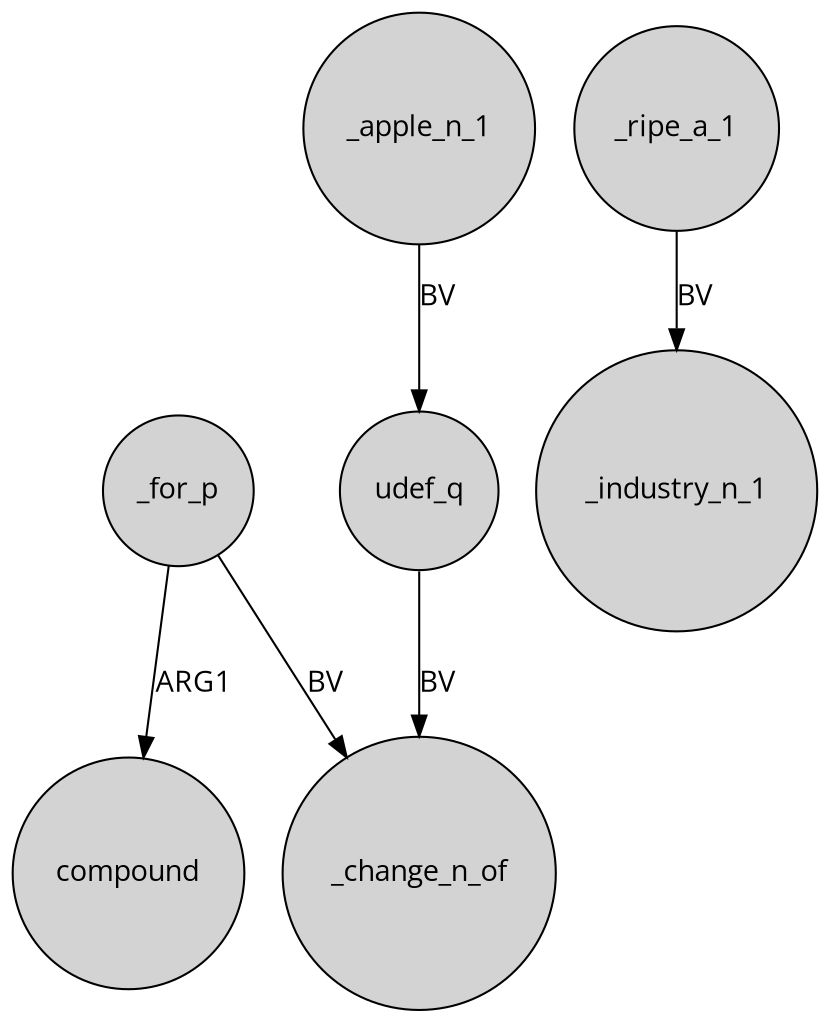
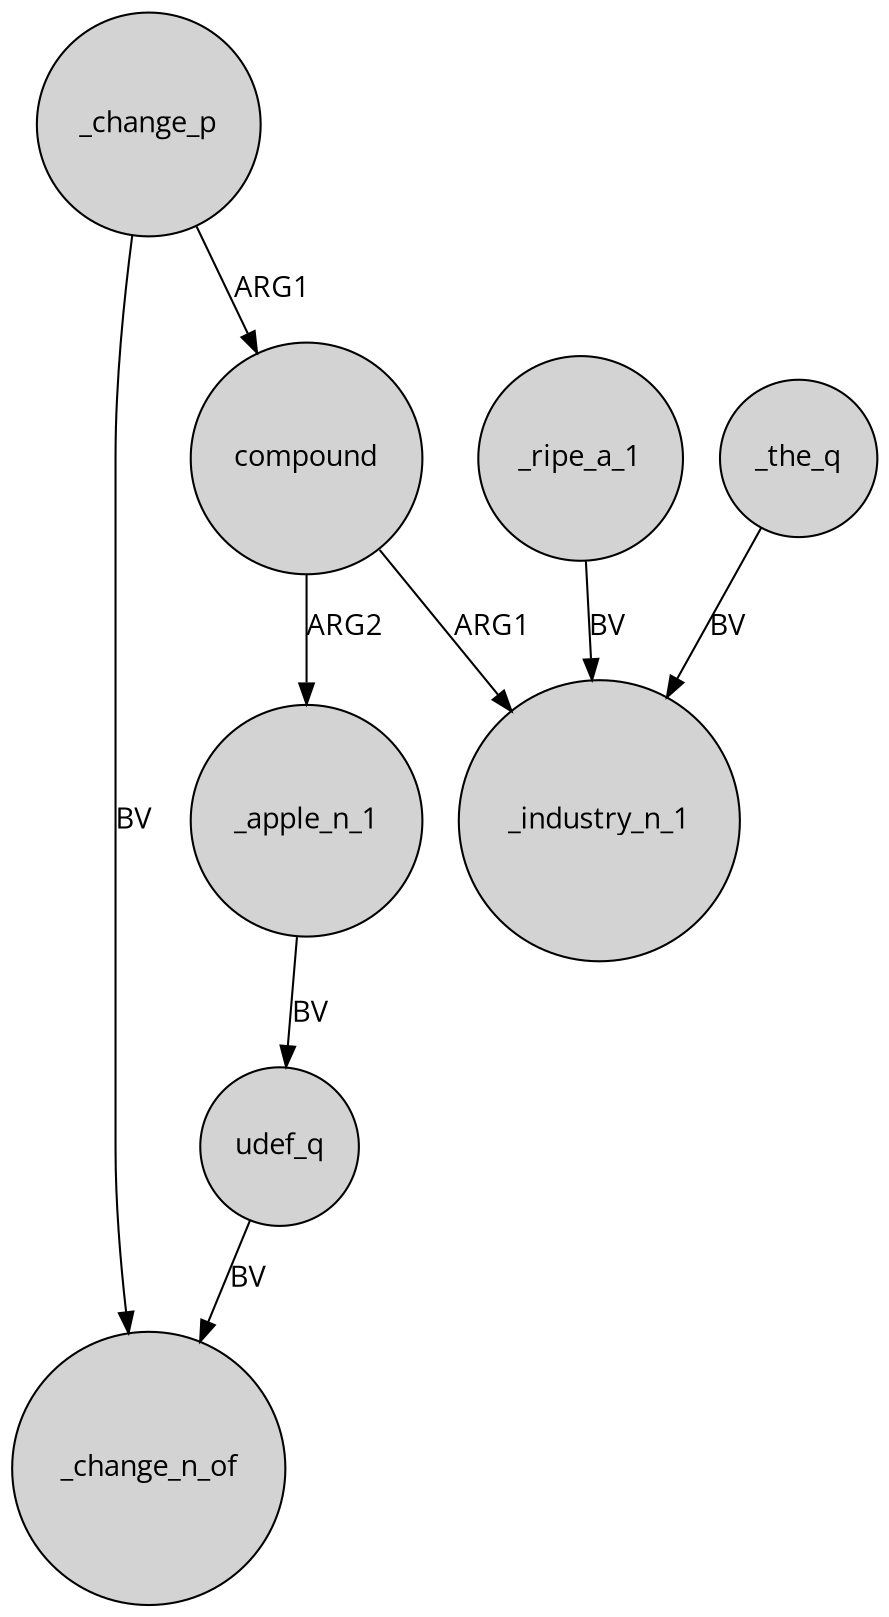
node "_the_q": added
node "_for_p": label "_for_p" -> "_change_p"
edge "compound" -> "_industry_n_1": added, label "ARG1"
edge "compound" -> "_apple_n_1": added, label "ARG2"
